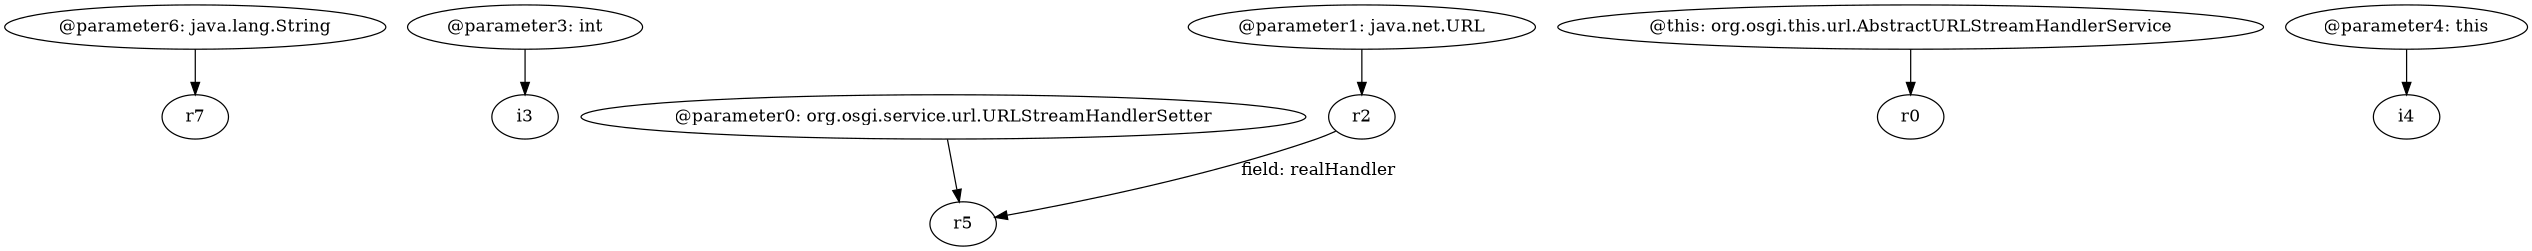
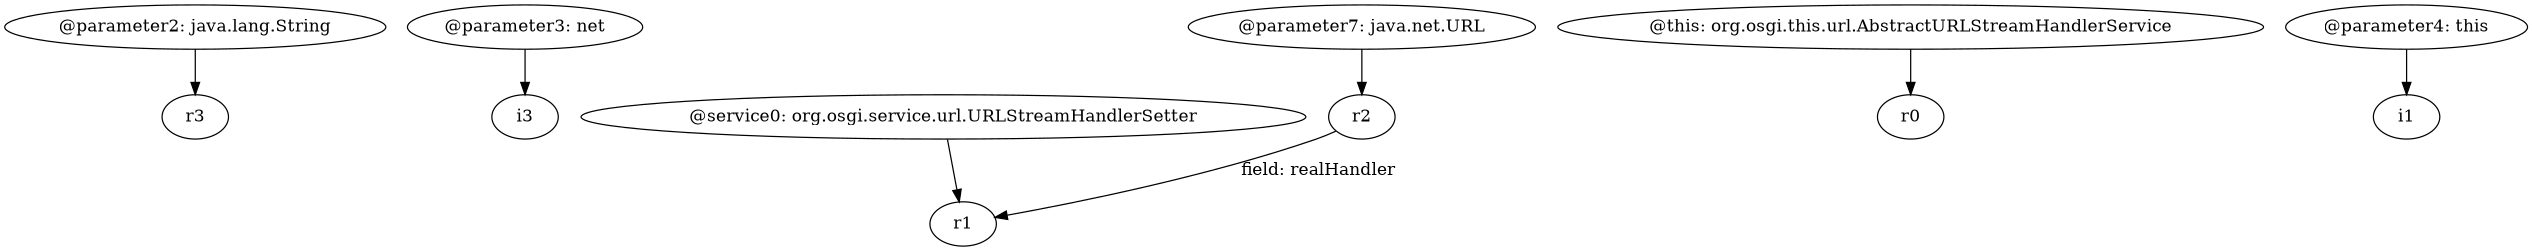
node "@parameter6: java.lang.String": label "@parameter6: java.lang.String" -> "@parameter2: java.lang.String"
node "@parameter3: int": label "@parameter3: int" -> "@parameter3: net"
node "@parameter1: java.net.URL": label "@parameter1: java.net.URL" -> "@parameter7: java.net.URL"
node "r7": label "r7" -> "r3"
node "@parameter0: org.osgi.service.url.URLStreamHandlerSetter": label "@parameter0: org.osgi.service.url.URLStreamHandlerSetter" -> "@service0: org.osgi.service.url.URLStreamHandlerSetter"
node "i4": label "i4" -> "i1"
node "r5": label "r5" -> "r1"
